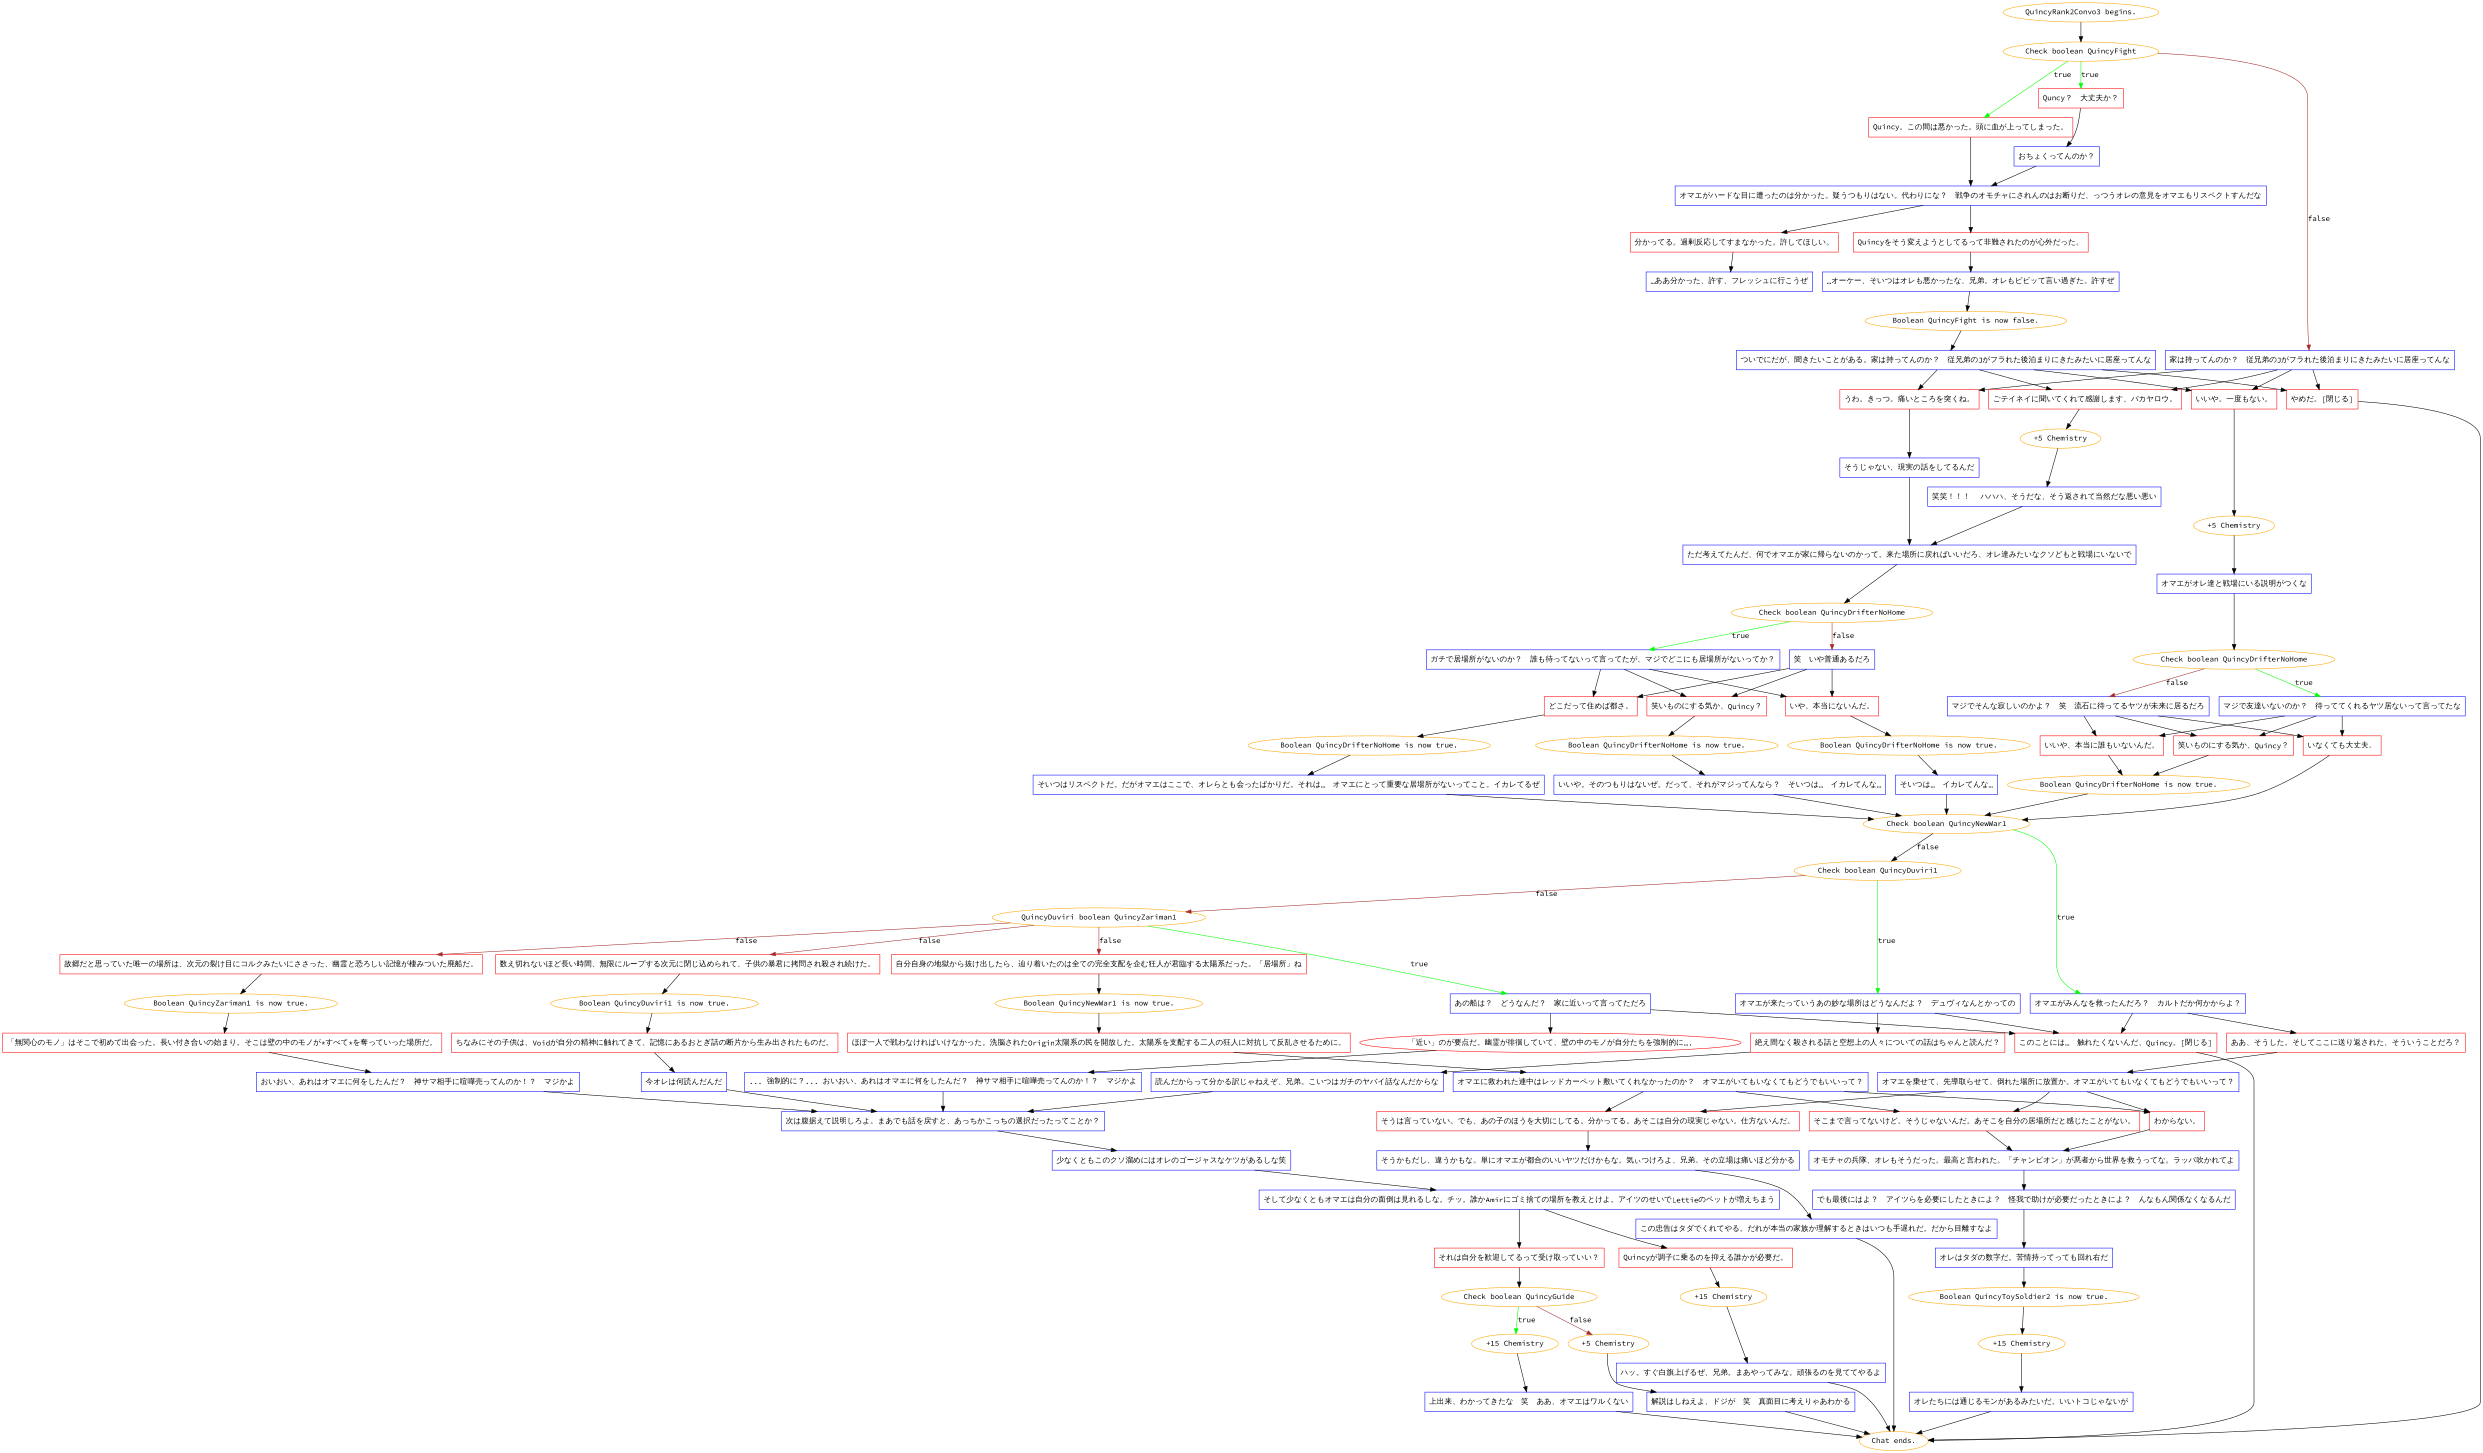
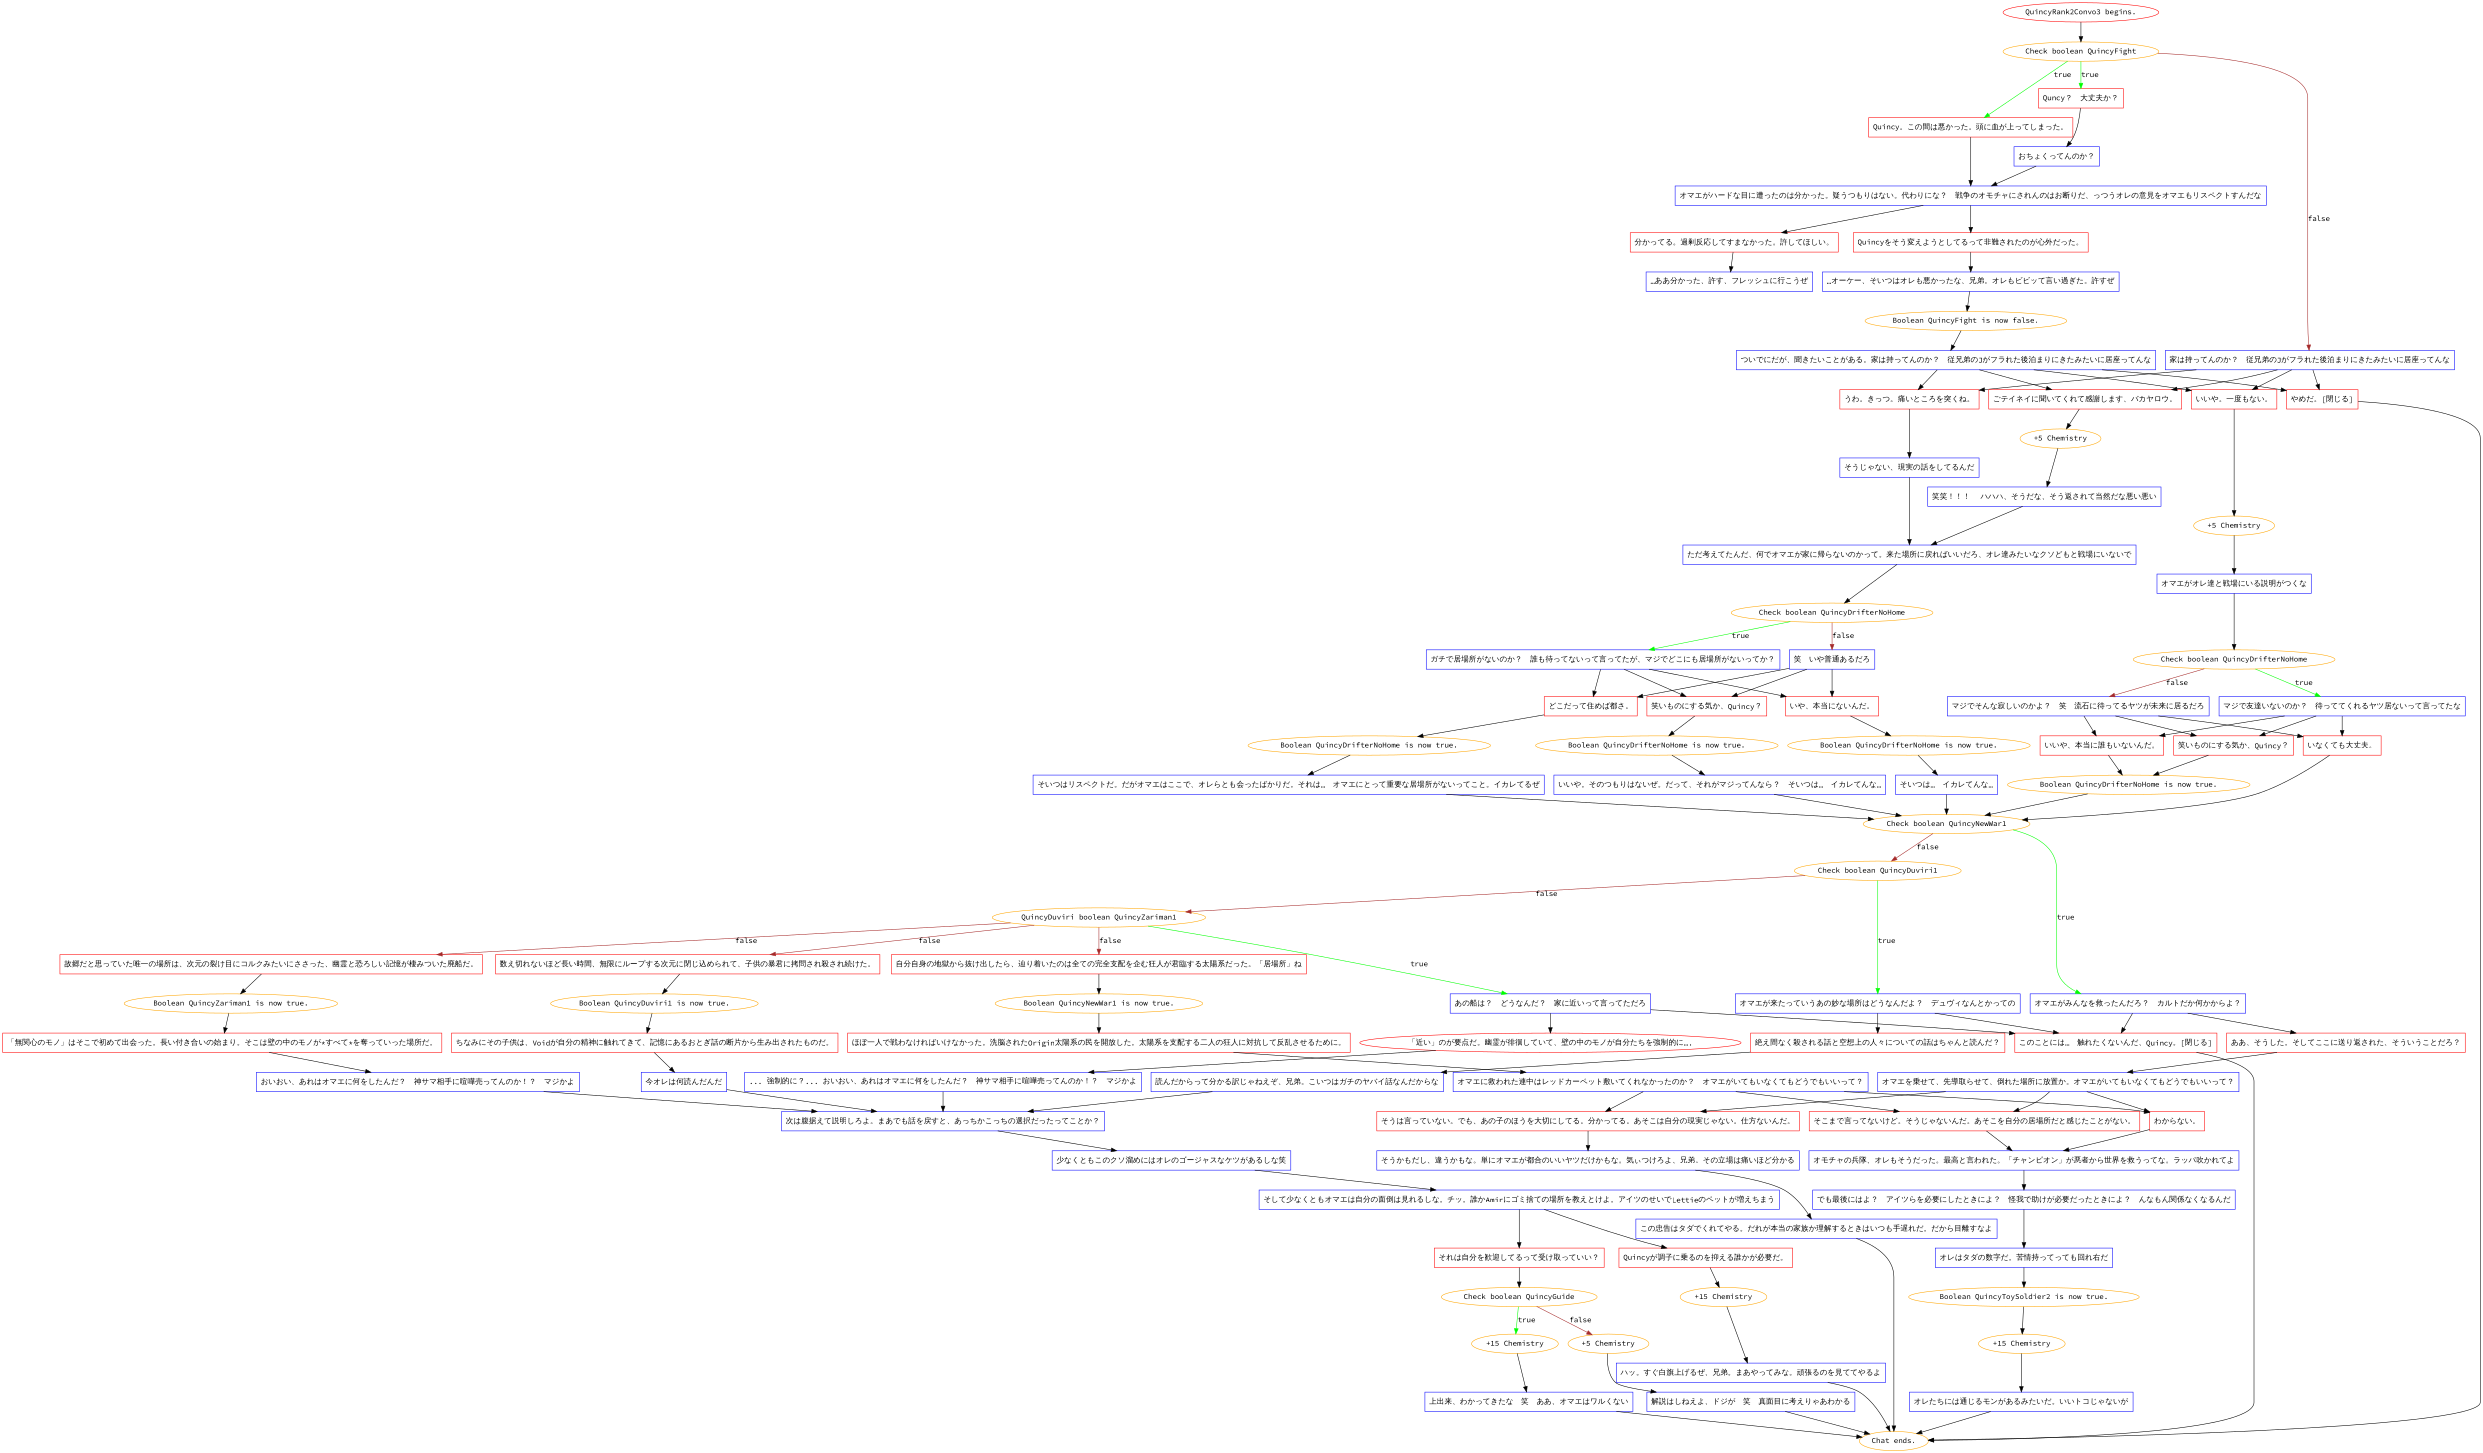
node "QuincyRank2Convo3 begins.": color orange -> red
edge "Check boolean QuincyNewWar1" -> "Check boolean QuincyDuviri1": color black -> brown
